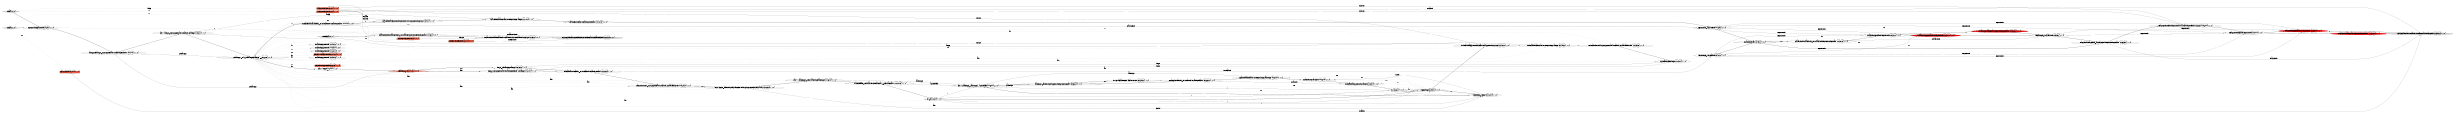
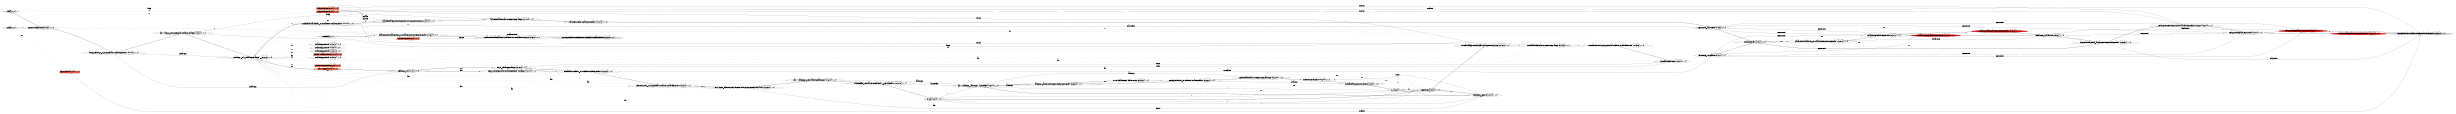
node "SDeclBlock userDeclBlockNode@@@2@@@['0', '0', '1']": removed
node "Class<?> boxType@@@16@@@['1', '1', '0']": fillcolor white -> tomato
node "prefixValueType != null@@@17@@@['1', '1', '0']": fillcolor tomato -> white
